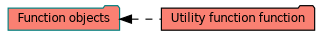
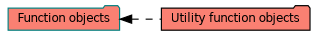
node "Utility function function": label "Utility function function" -> "Utility function objects"
